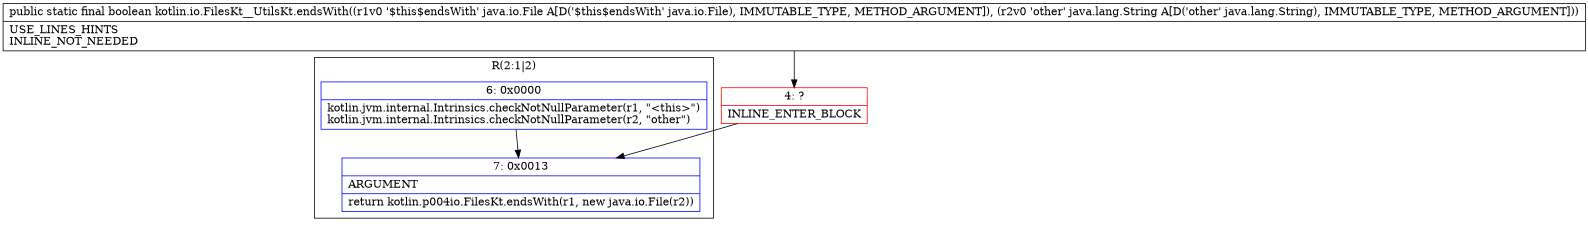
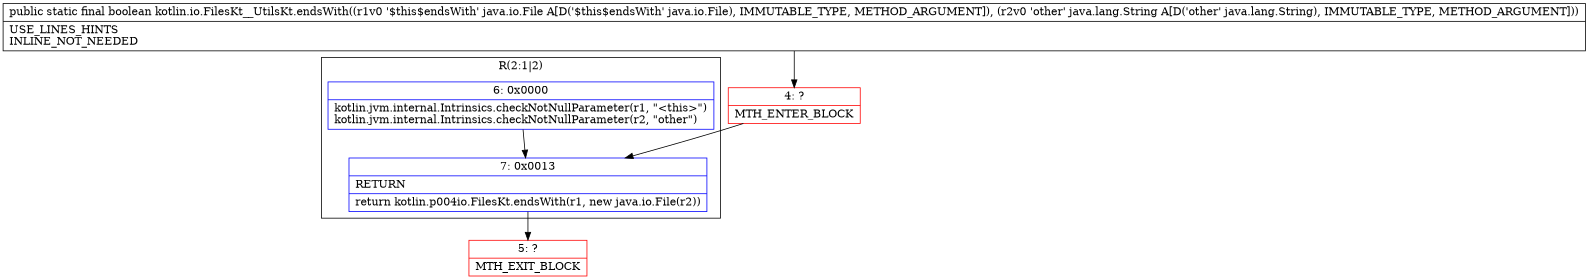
node "4: ?": text "INLINE_ENTER_BLOCK" -> "MTH_ENTER_BLOCK"
node "7: 0x0013": text "ARGUMENT" -> "RETURN"
node "5: ?": added
